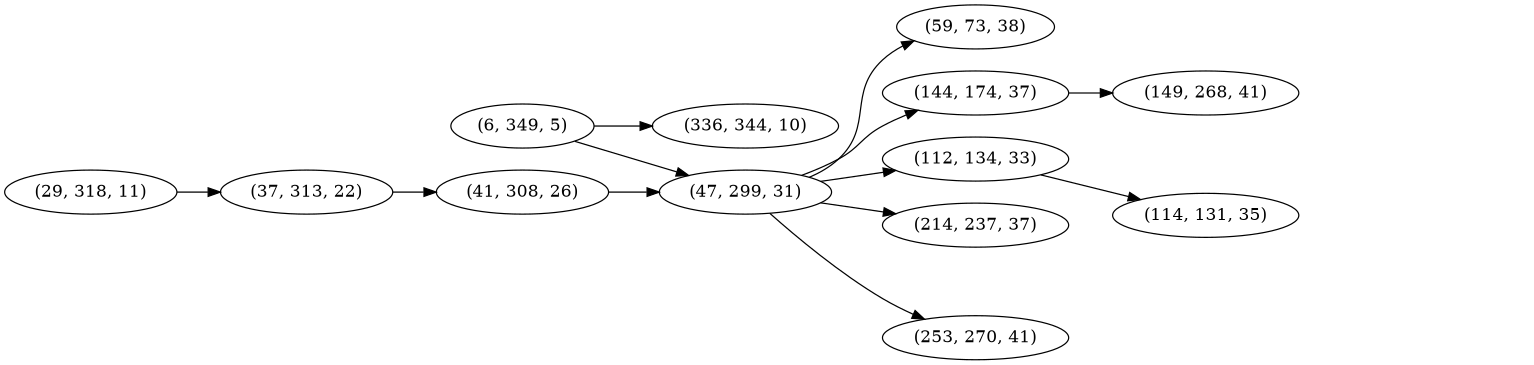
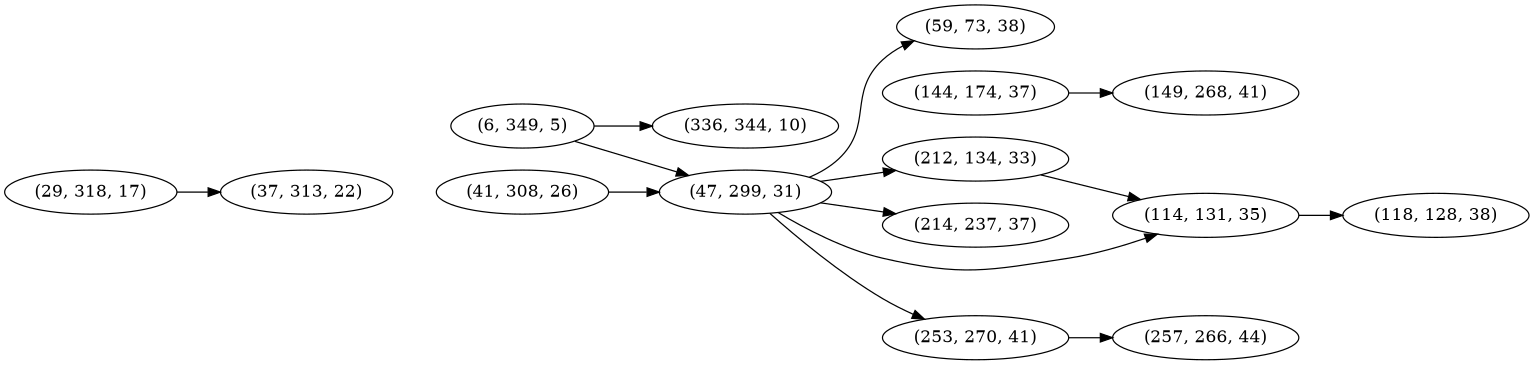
edge "(47, 299, 31)" -> "(144, 174, 37)": now "(47, 299, 31)" -> "(114, 131, 35)"
node "(112, 134, 33)": label "(112, 134, 33)" -> "(212, 134, 33)"
node "(29, 318, 11)": label "(29, 318, 11)" -> "(29, 318, 17)"
edge "(37, 313, 22)" -> "(41, 308, 26)": removed
node "(118, 128, 38)": added
node "(257, 266, 44)": added
